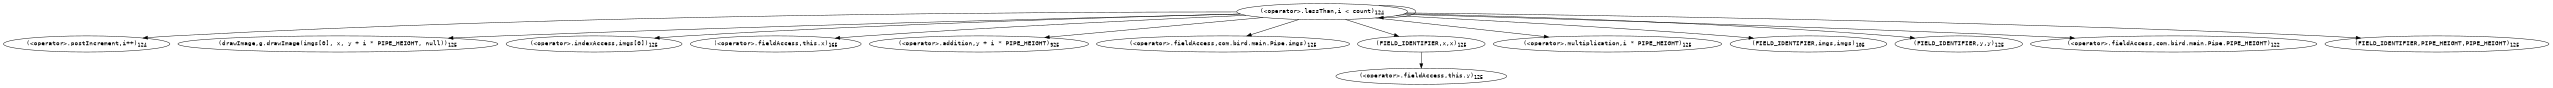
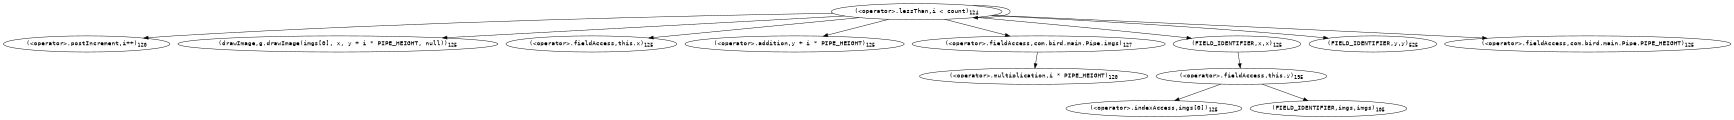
edge "(<operator>.lessThan,i < count)" -> "(FIELD_IDENTIFIER,imgs,imgs)": now "(<operator>.fieldAccess,this.y)" -> "(FIELD_IDENTIFIER,imgs,imgs)"
edge "(<operator>.lessThan,i < count)" -> "(<operator>.indexAccess,imgs[0])": now "(<operator>.fieldAccess,this.y)" -> "(<operator>.indexAccess,imgs[0])"
edge "(<operator>.lessThan,i < count)" -> "(<operator>.multiplication,i * PIPE_HEIGHT)": now "(<operator>.fieldAccess,com.bird.main.Pipe.imgs)" -> "(<operator>.multiplication,i * PIPE_HEIGHT)"
node "(<operator>.postIncrement,i++)": text "124" -> "120"
node "(<operator>.fieldAccess,this.x)": text "165" -> "125"
node "(<operator>.addition,y + i * PIPE_HEIGHT)": text "925" -> "125"
node "(<operator>.fieldAccess,com.bird.main.Pipe.imgs)": text "125" -> "127"
node "(<operator>.multiplication,i * PIPE_HEIGHT)": text "125" -> "120"
node "(FIELD_IDENTIFIER,y,y)": text "125" -> "525"
node "(<operator>.fieldAccess,com.bird.main.Pipe.PIPE_HEIGHT)": text "122" -> "125"
node "(FIELD_IDENTIFIER,PIPE_HEIGHT,PIPE_HEIGHT)": removed
node "(<operator>.fieldAccess,this.y)": text "125" -> "195"
